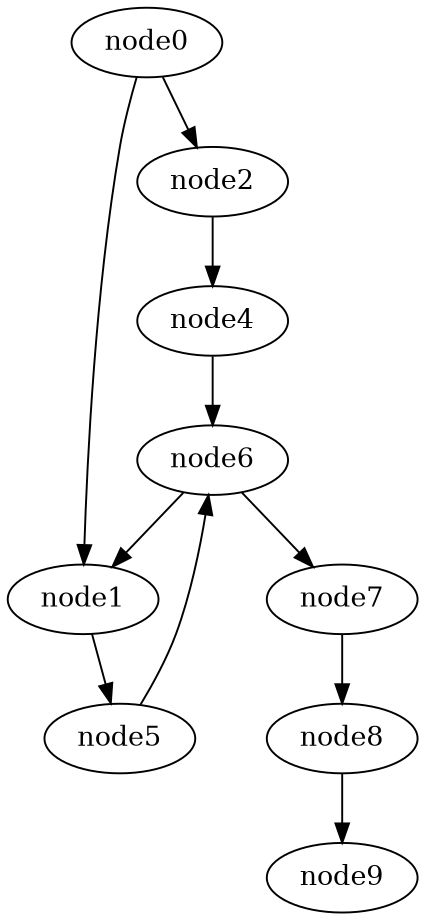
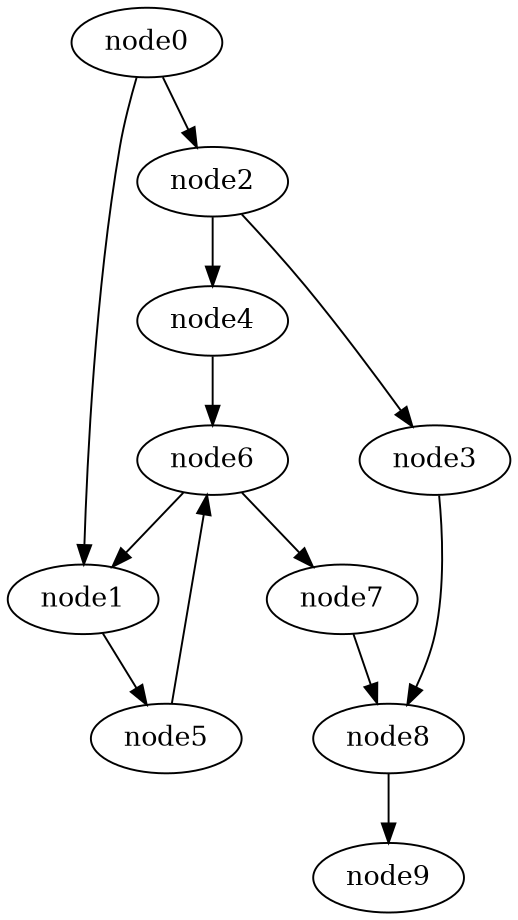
node "node3": added
